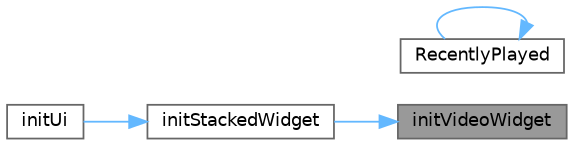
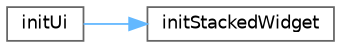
node "RecentlyPlayed": removed
node "initVideoWidget": removed
